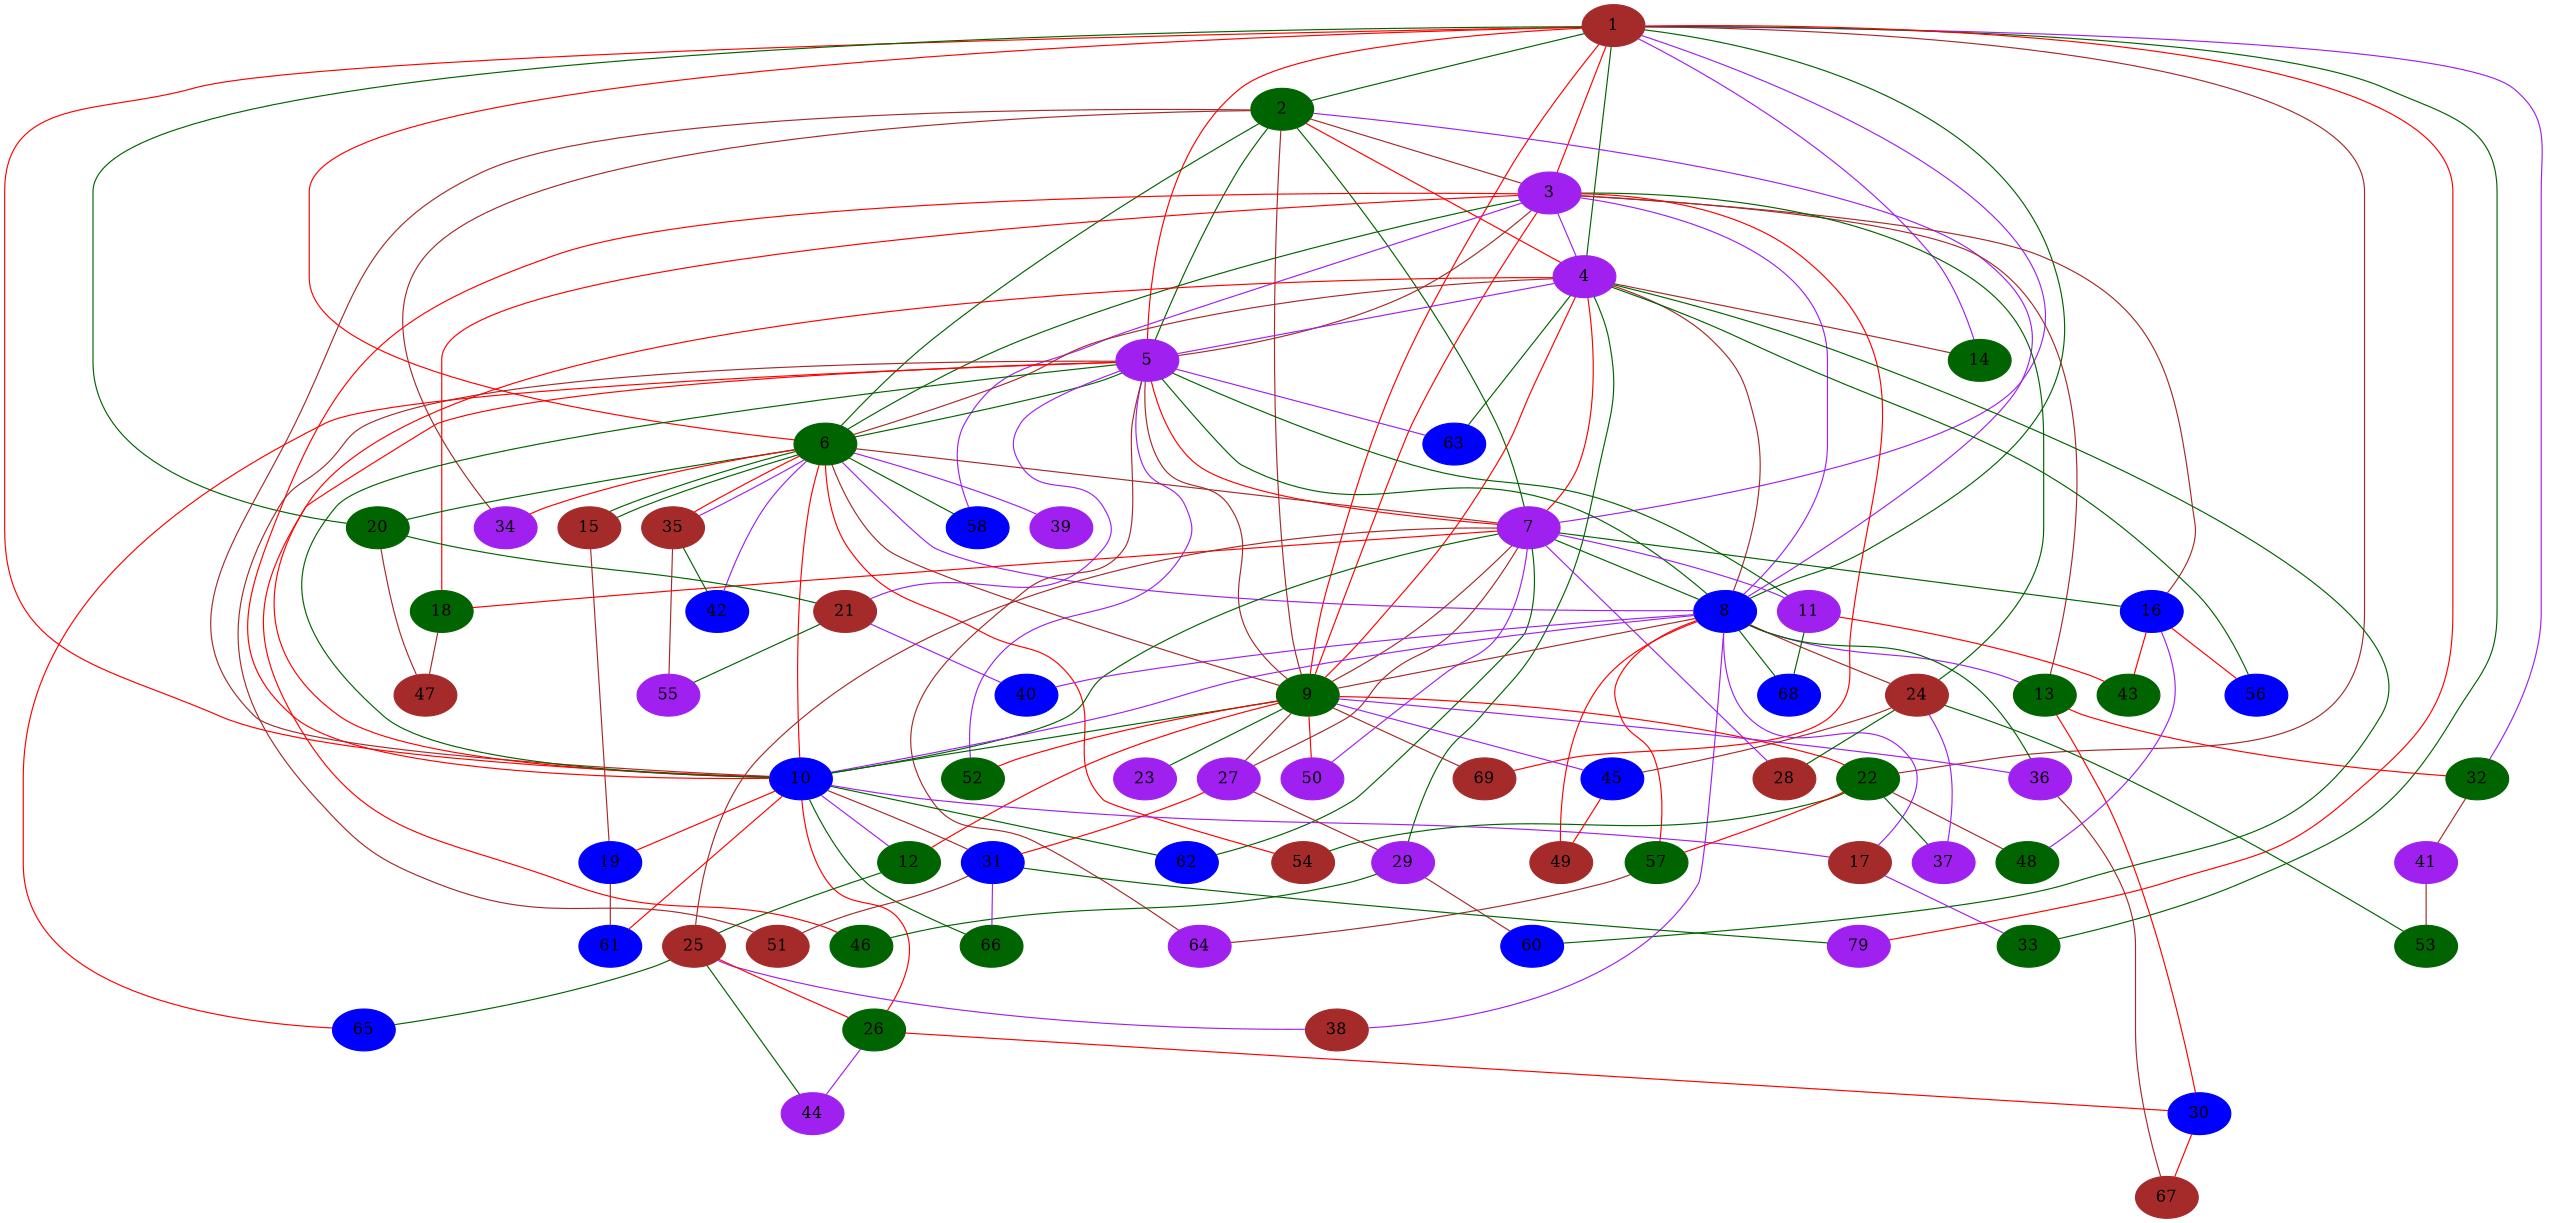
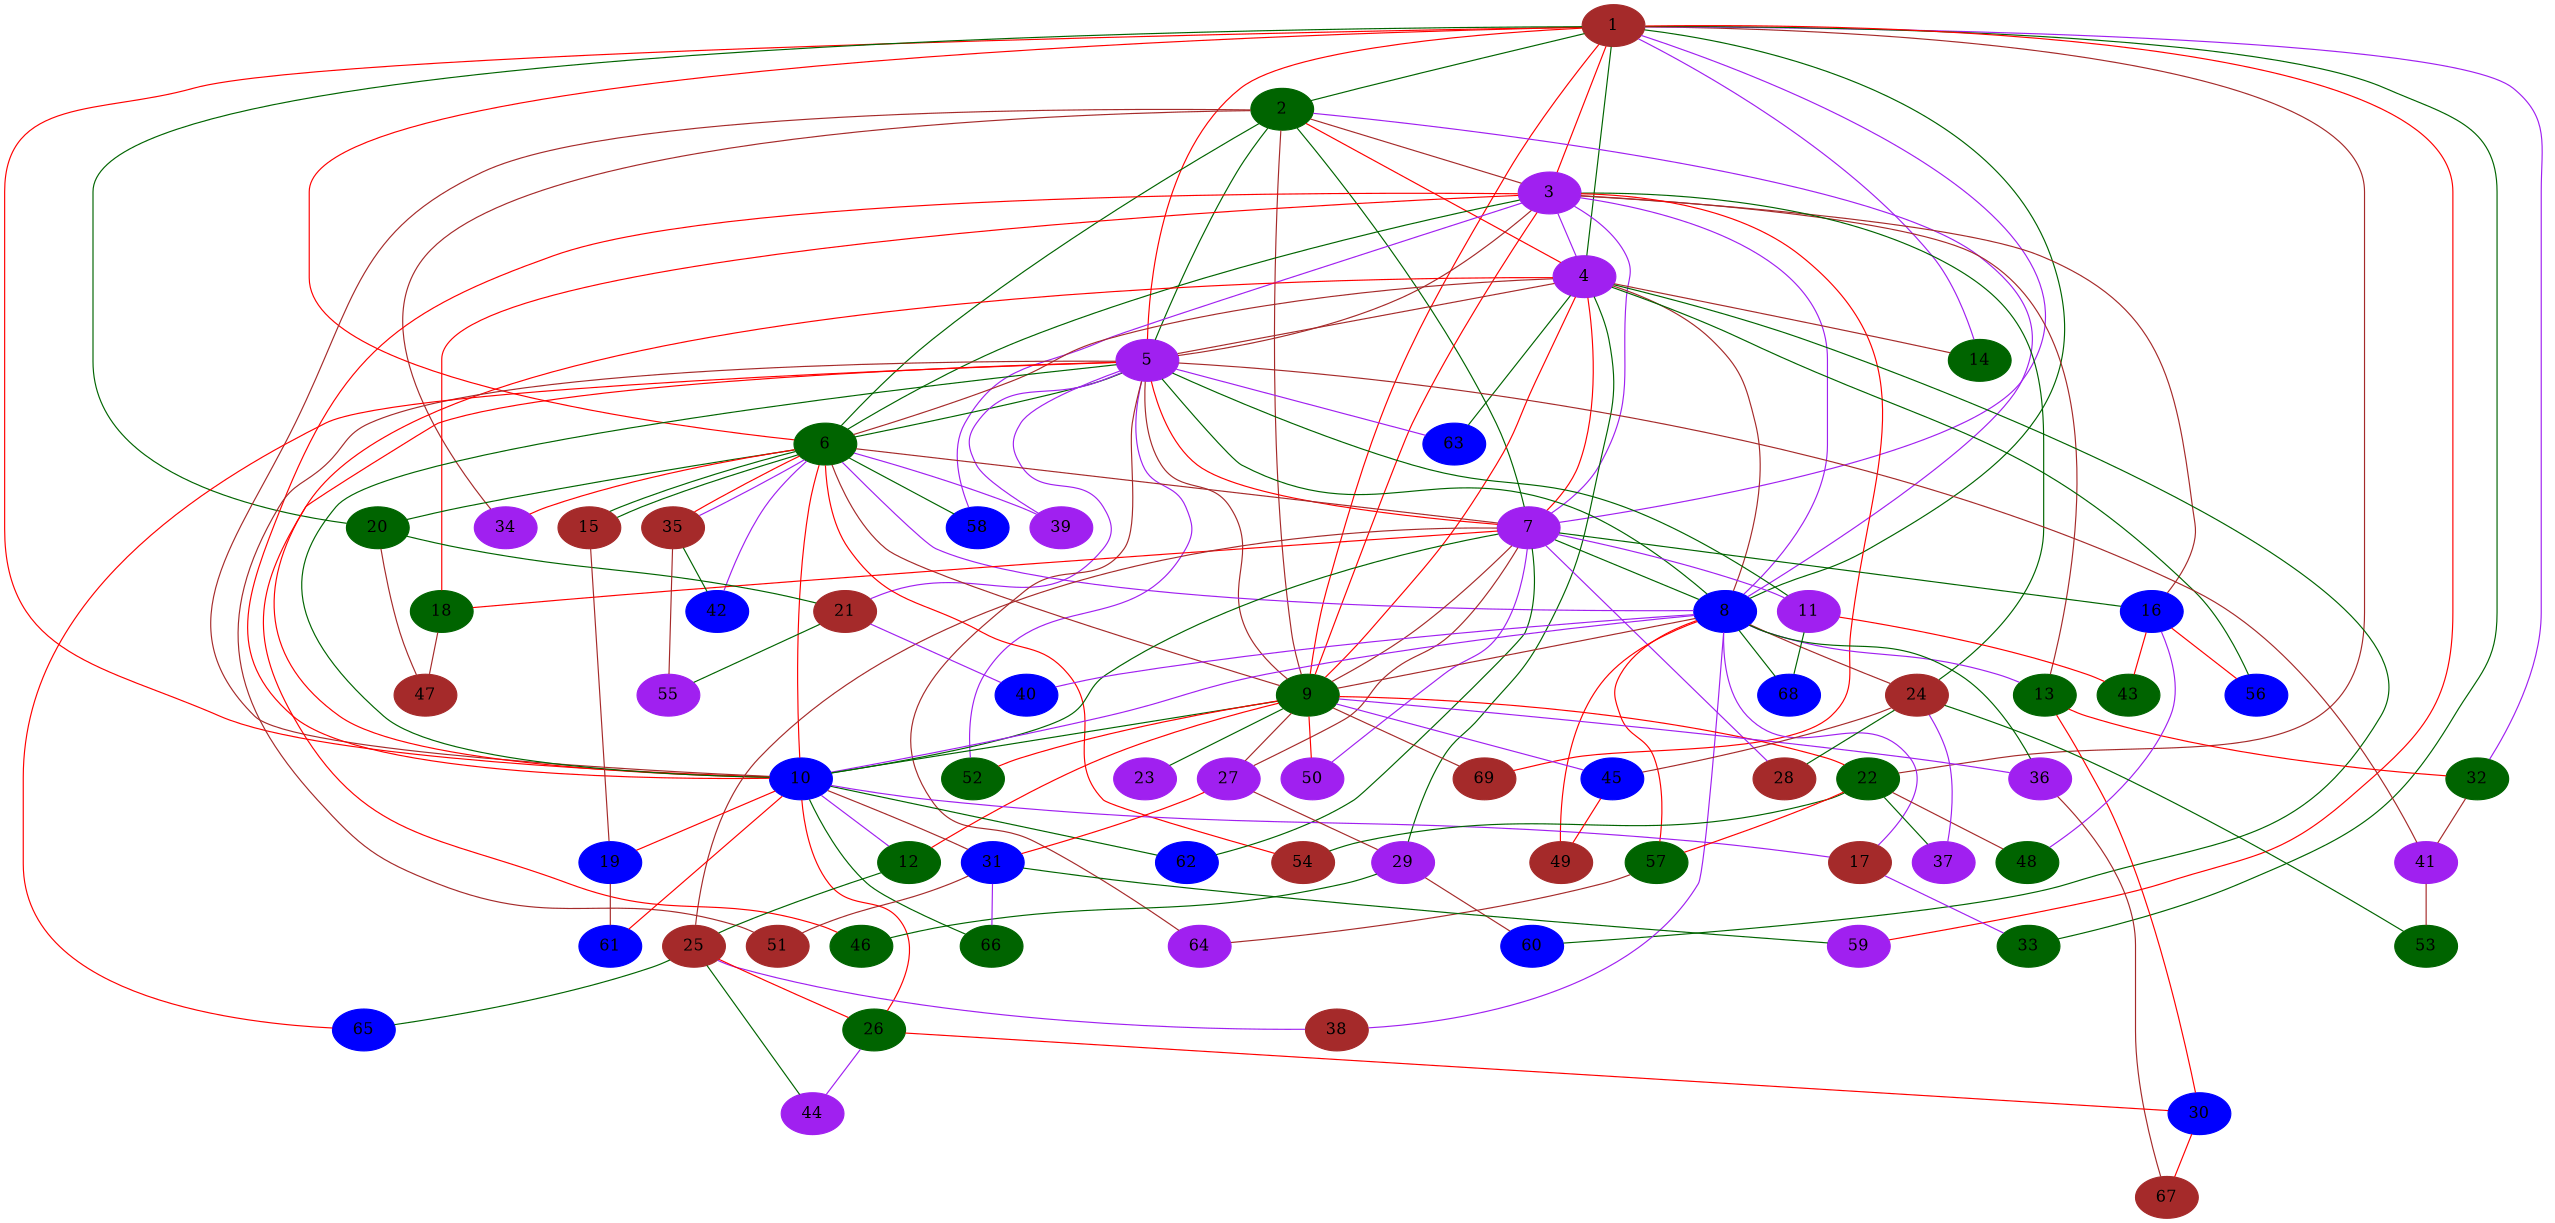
edge "4" -- "5": color purple -> brown
edge "3" -- "7": added
edge "5" -- "39": added
edge "5" -- "41": added
node "79": label "79" -> "59"
